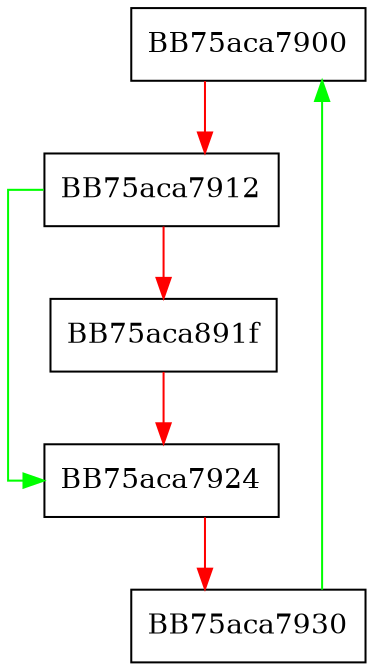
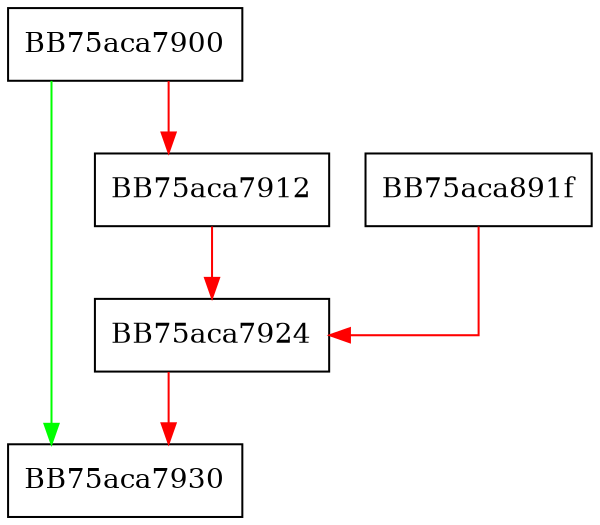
edge "BB75aca7912" -> "BB75aca891f": removed
edge "BB75aca7912" -> "BB75aca7924": color green -> red
edge "BB75aca7930" -> "BB75aca7900": reversed
